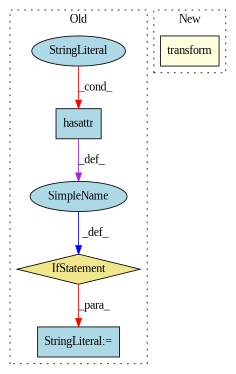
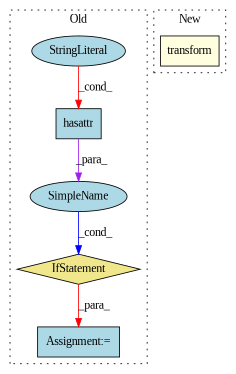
edge "hasattr" -> "SimpleName": label "_def_" -> "_para_"
edge "SimpleName" -> "IfStatement": label "_def_" -> "_cond_"
node "StringLiteral:=": label "StringLiteral:=" -> "Assignment:="
